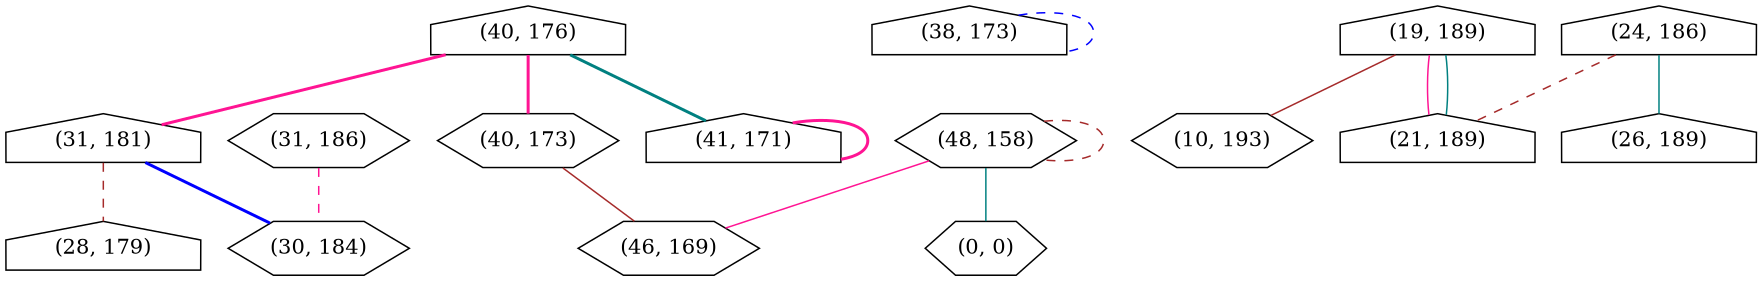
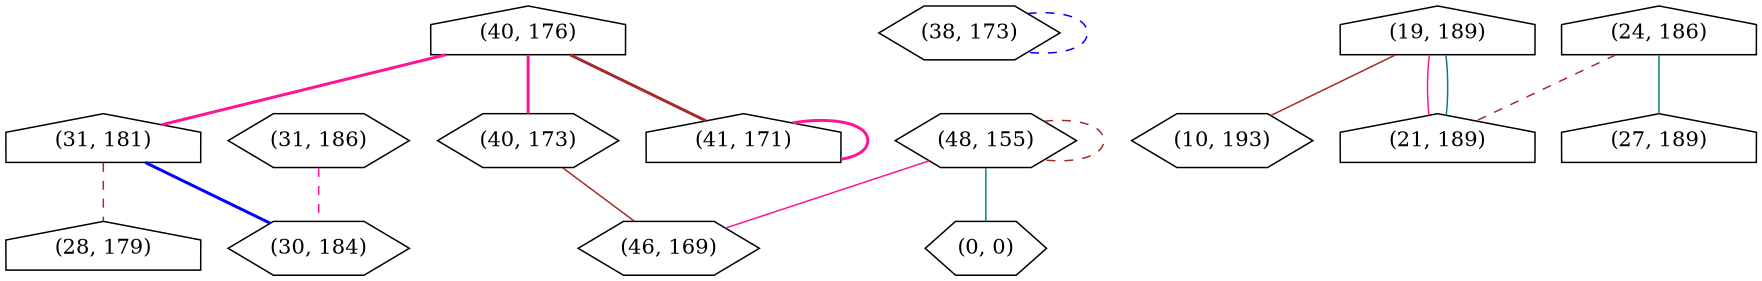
node "(38, 173)": shape house -> hexagon
edge "(40, 176)" -- "(41, 171)": color teal -> brown
node "(48, 158)": label "(48, 158)" -> "(48, 155)"
node "(26, 189)": label "(26, 189)" -> "(27, 189)"
